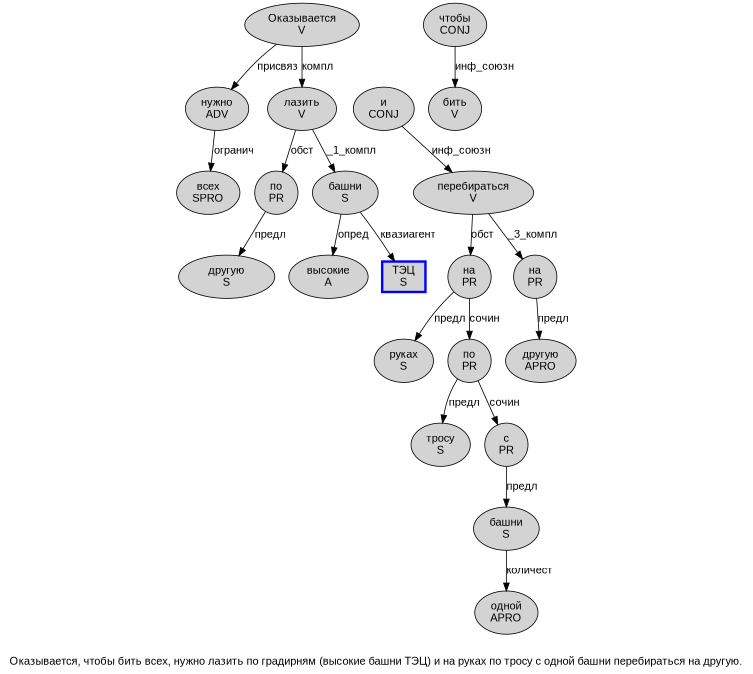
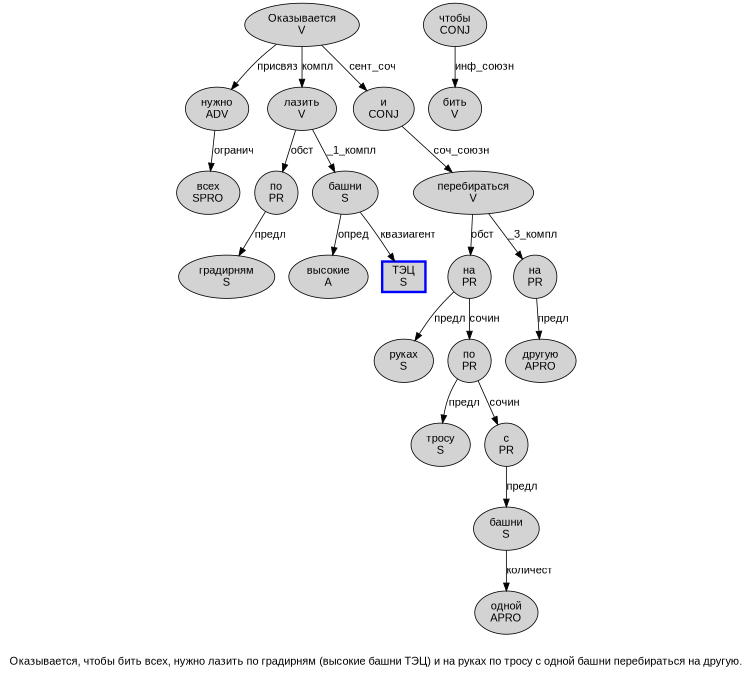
edge "Оказывается V" -> "и CONJ": added, label "сент_соч"
edge "и CONJ" -> "перебираться V": label "инф_союзн" -> "соч_союзн"
node "другую S": label "другую S" -> "градирням S"
